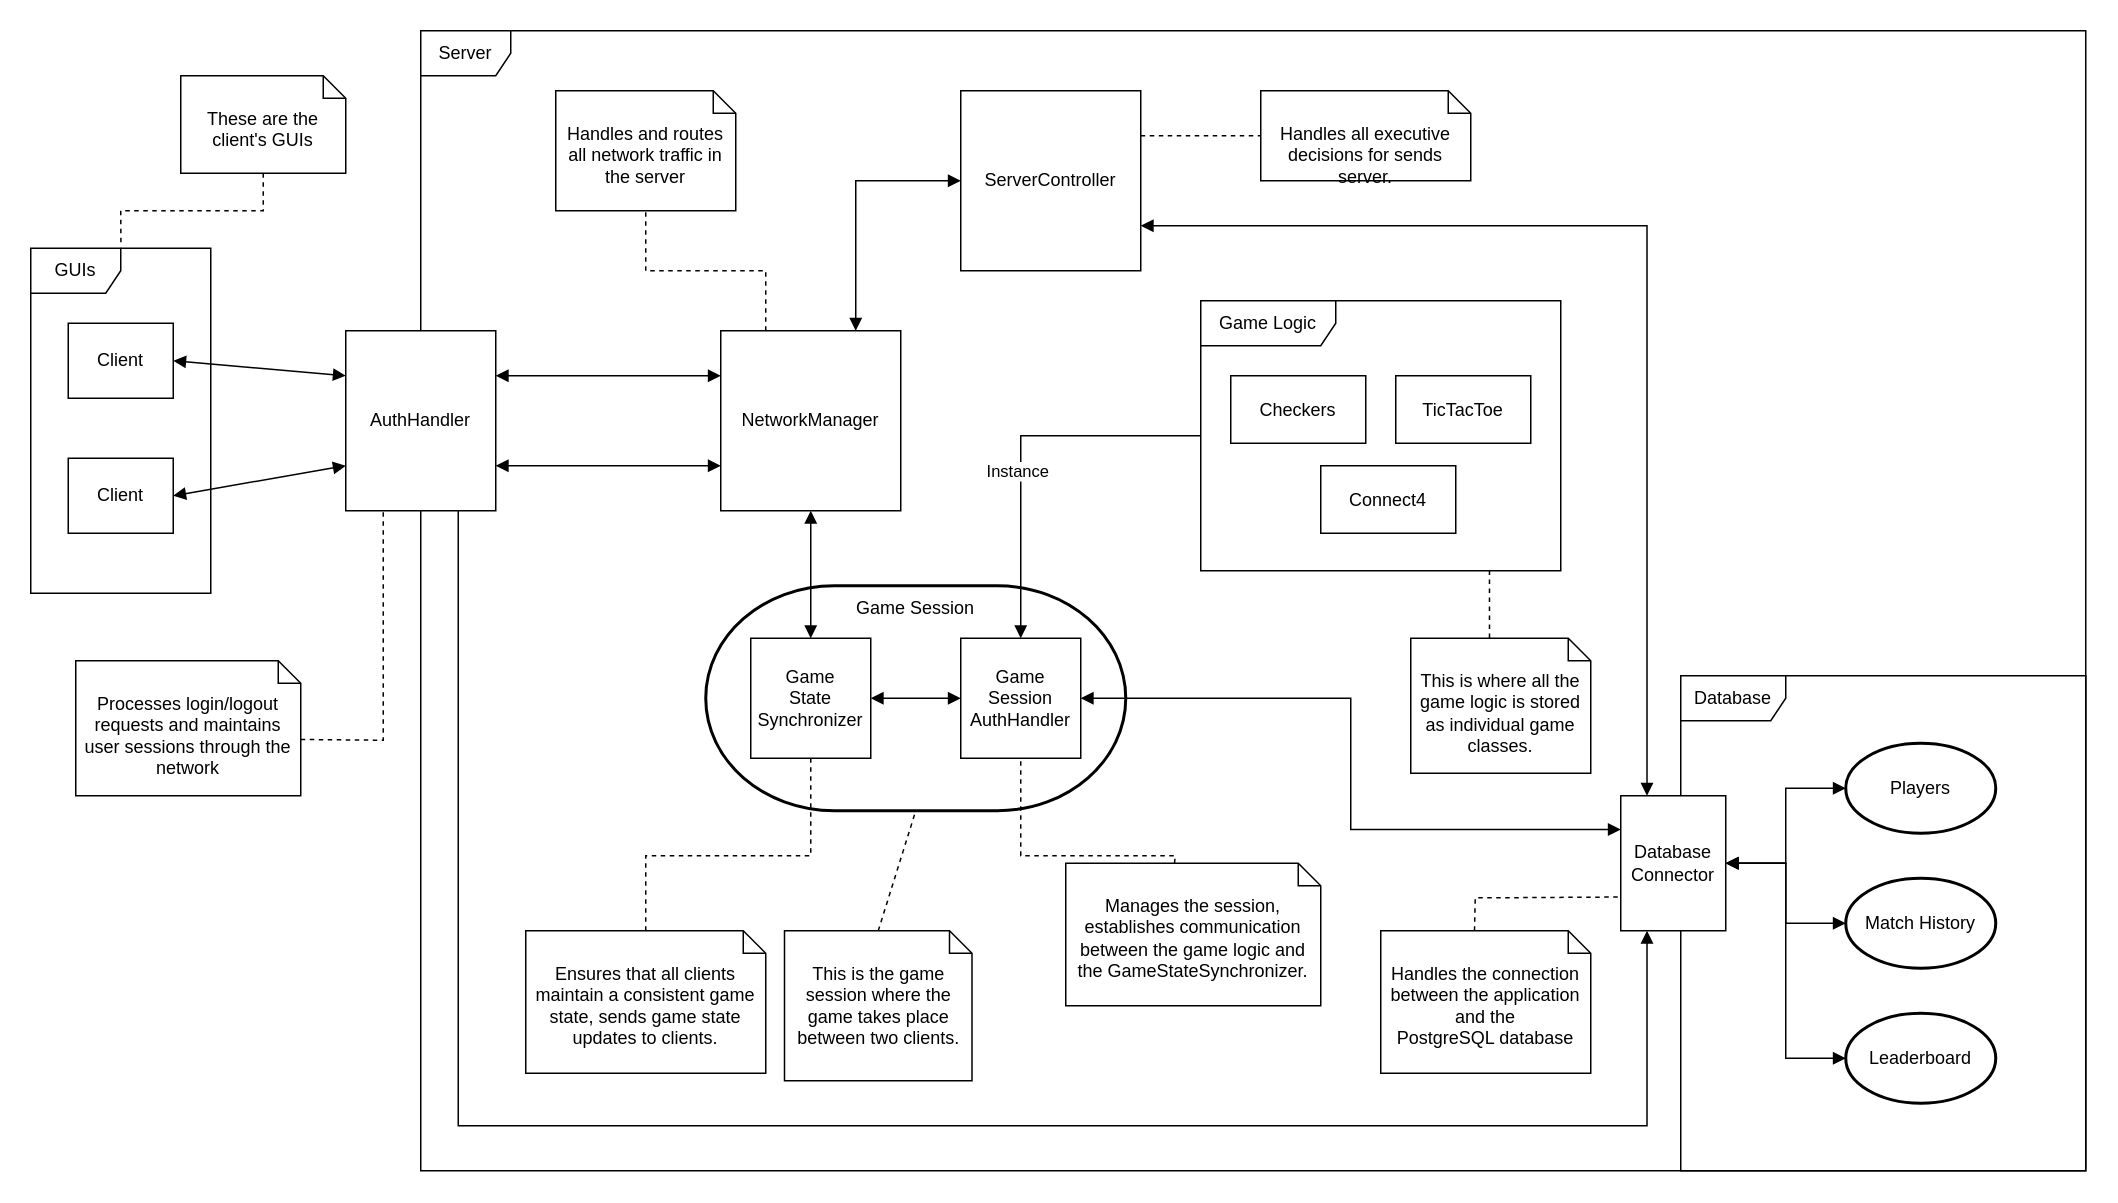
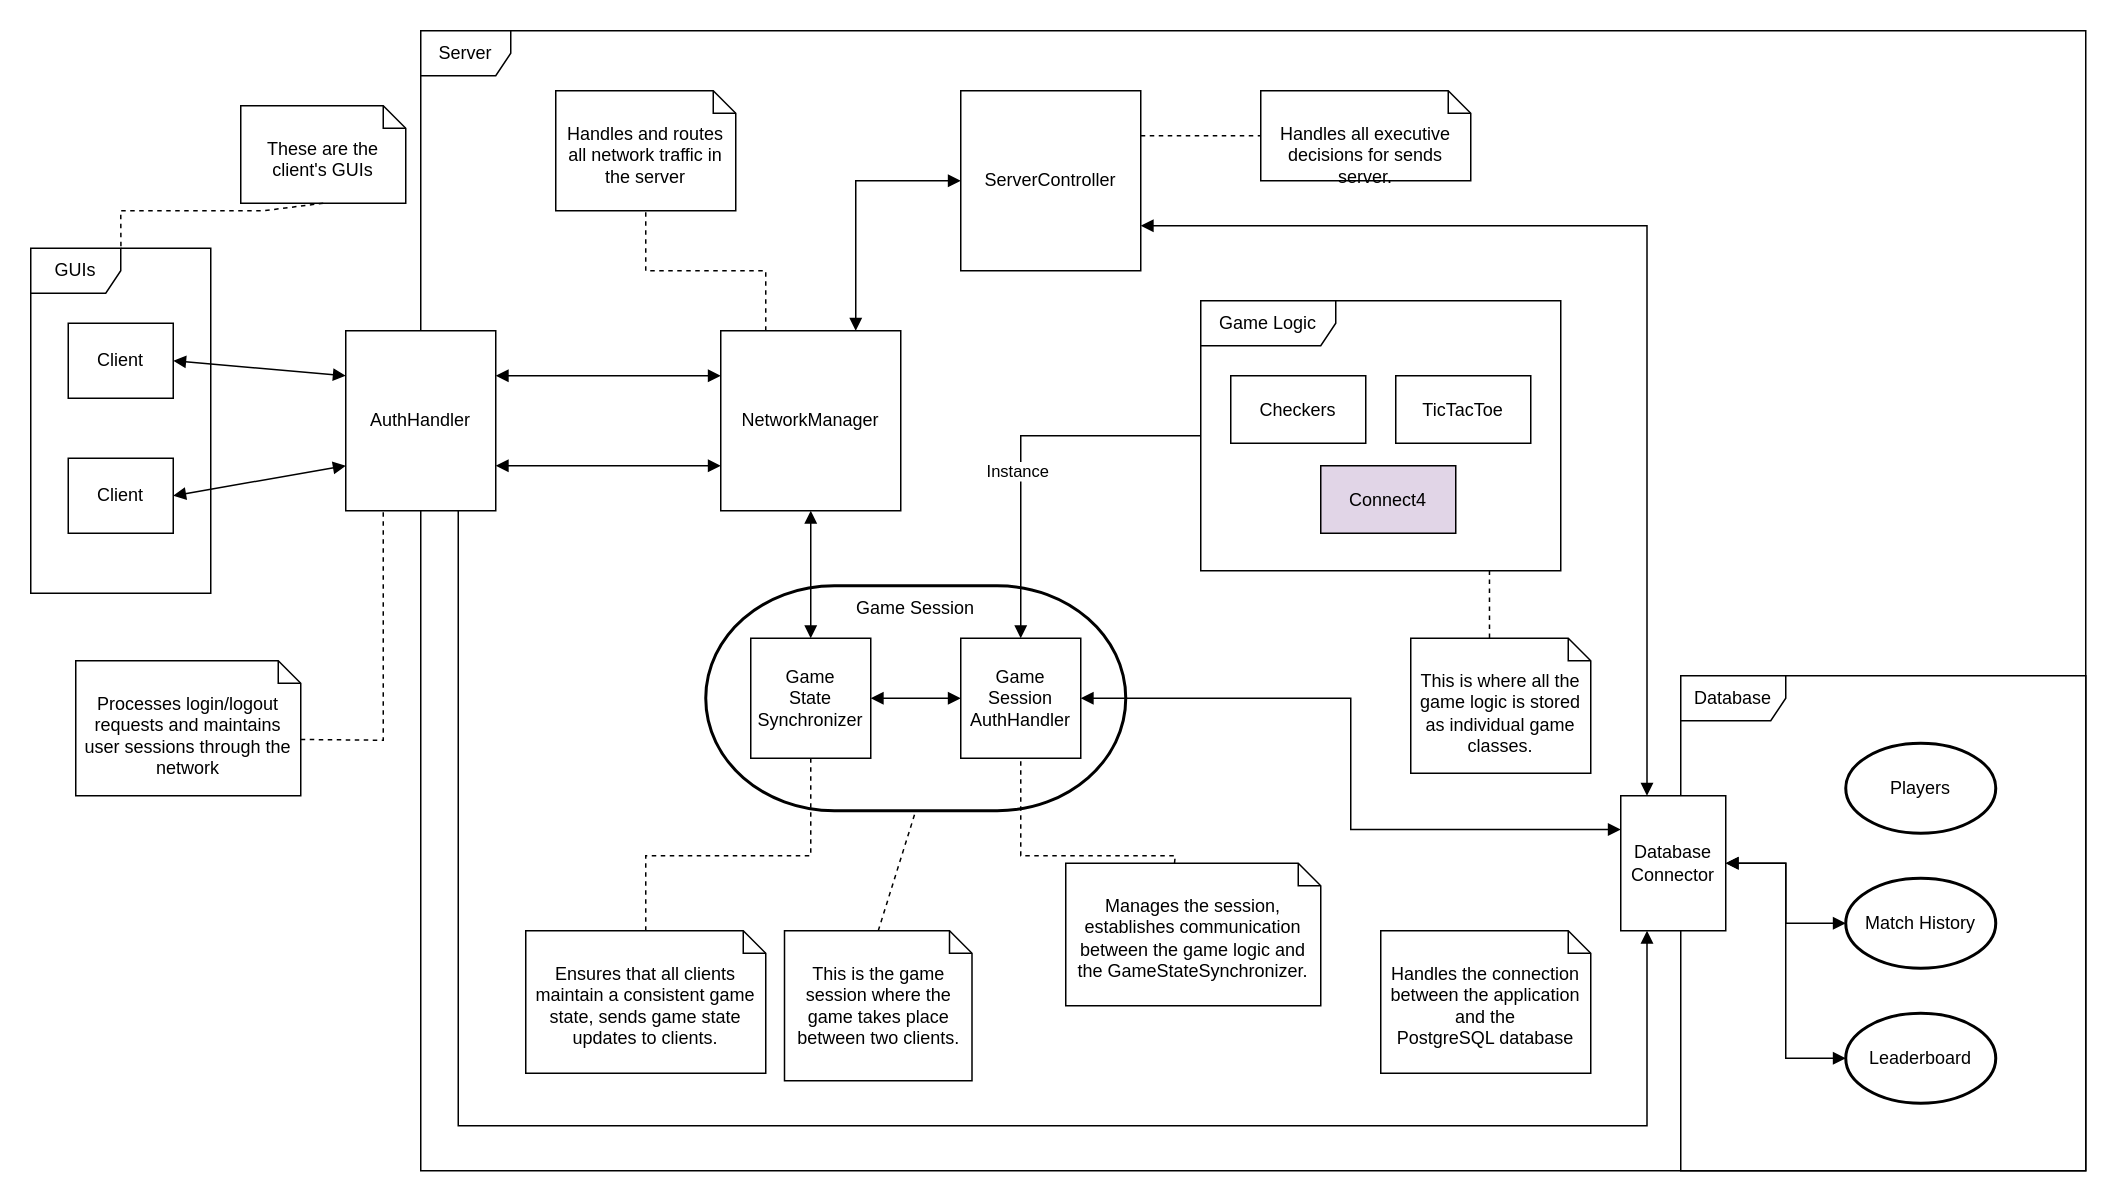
node "These are the client's GUIs": moved (263, 125) -> (323, 155)
node "Connect4": fillcolor #ffffff -> #e1d5e7
edge "Players" -- "Database Connector": removed
edge "Database Connector" -- "Handles the connection between the application and the PostgreSQL database": removed
